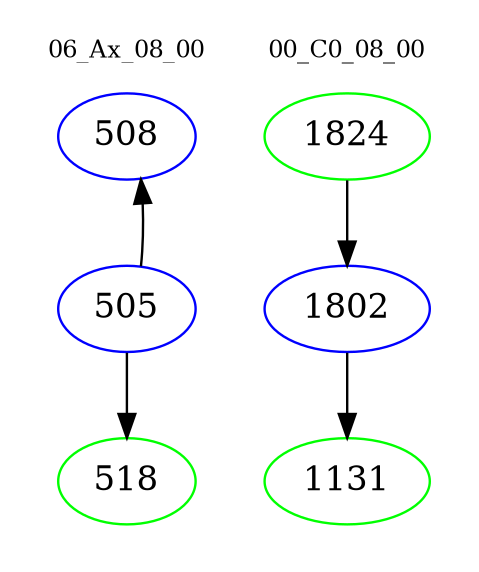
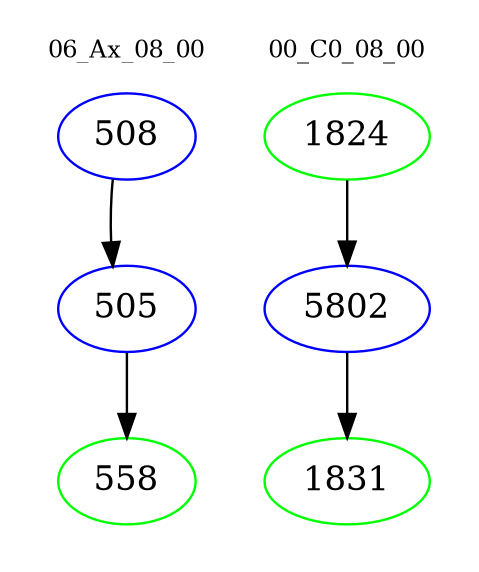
edge "505" -> "508": reversed
node "1802": label "1802" -> "5802"
node "518": label "518" -> "558"
node "1131": label "1131" -> "1831"
